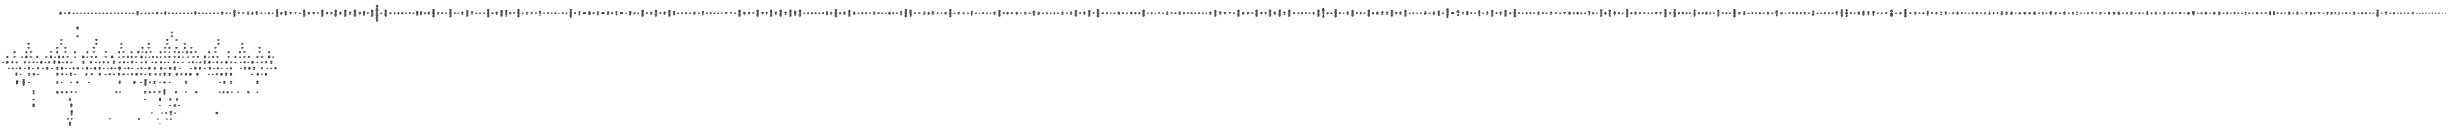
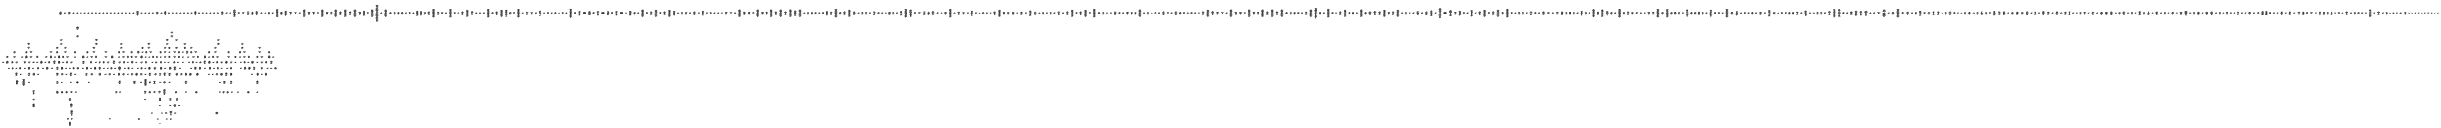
node "# 0x21fe JUMPDEST PUSHX Data SSTORE JUMP": removed
node "# 0x258e JUMPDEST PUSHX Data PUSHX Data JUMP": removed
